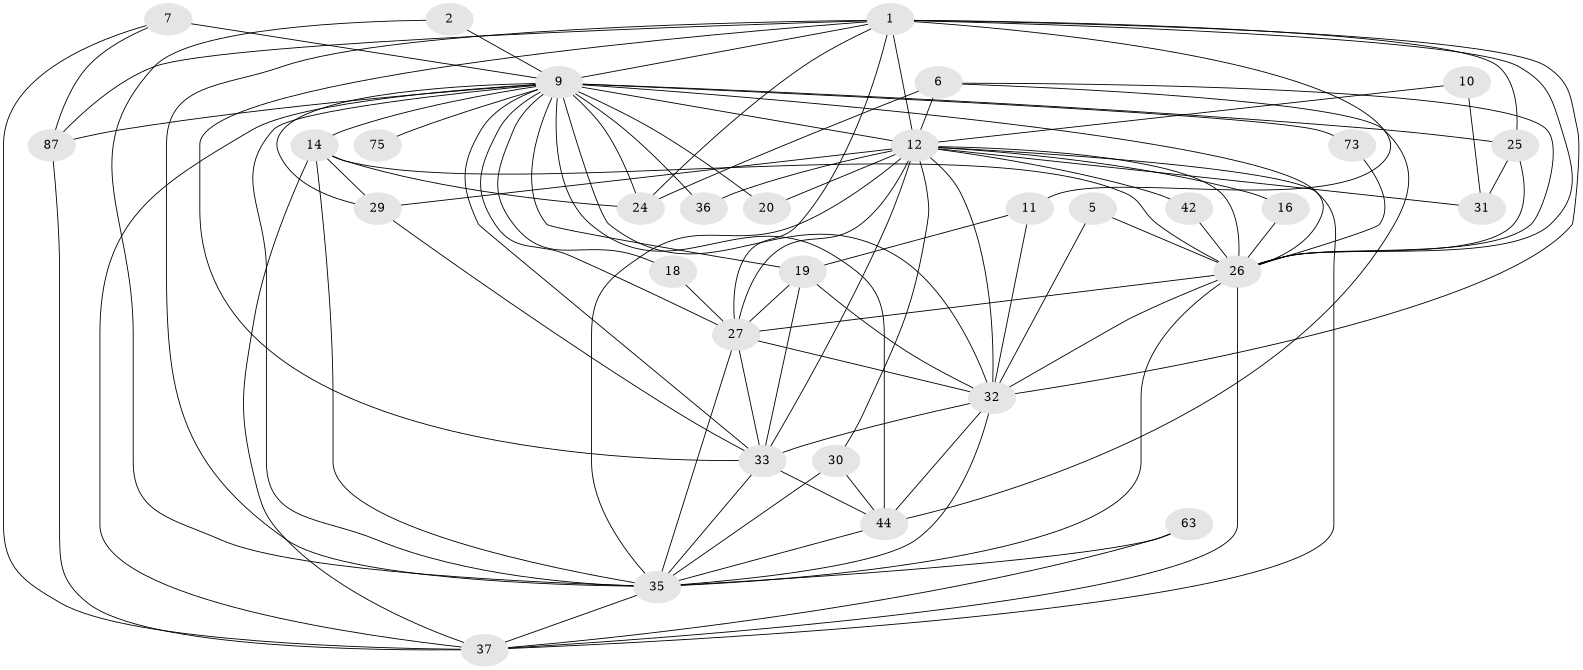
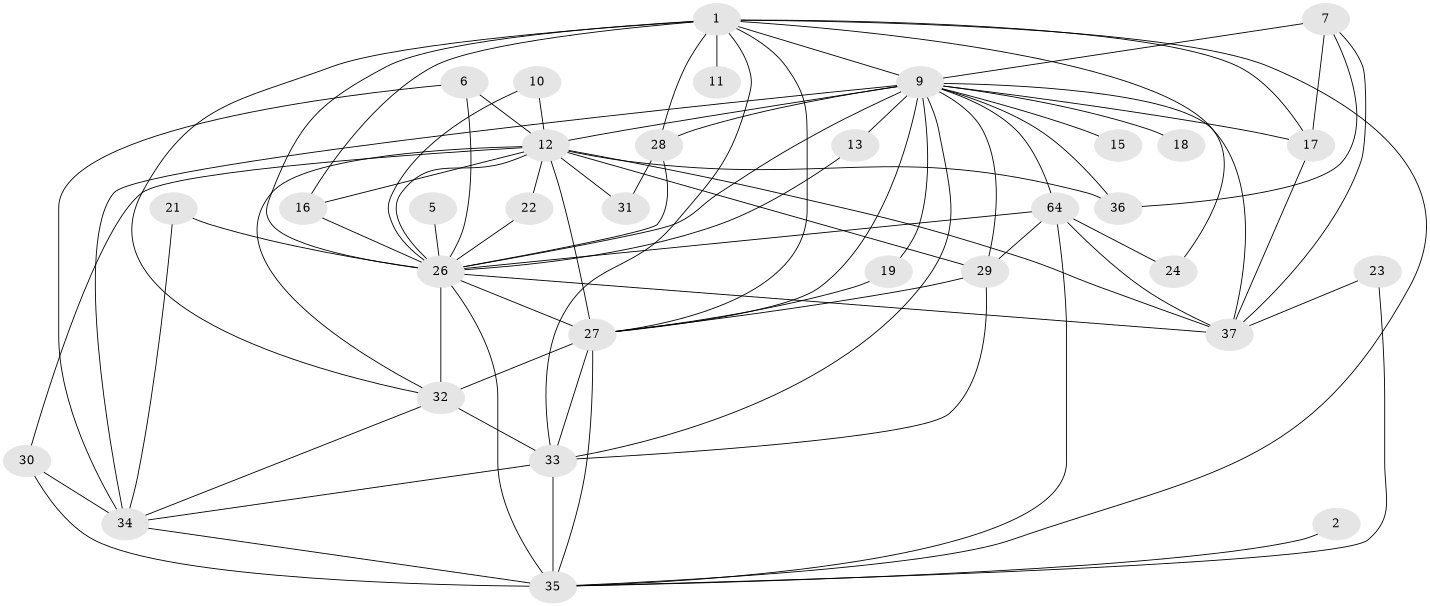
edge "2" -- "9": removed
edge "1" -- "12": now "1" -- "16"
edge "9" -- "24": removed
edge "6" -- "24": removed
node "87": label "87" -> "17"
node "14": label "14" -> "64"
node "75": label "75" -> "15"
node "73": label "73" -> "13"
edge "10" -- "31": now "10" -- "26"
node "25": label "25" -> "28"
edge "7" -- "36": added
node "21": added
node "20": removed
node "42": label "42" -> "22"
edge "11" -- "19": removed
edge "9" -- "32": removed
edge "12" -- "35": removed
edge "12" -- "33": removed
edge "18" -- "27": now "29" -- "27"
edge "5" -- "32": removed
edge "11" -- "32": removed
edge "19" -- "32": removed
edge "9" -- "35": removed
edge "19" -- "33": removed
node "44": label "44" -> "34"
node "63": label "63" -> "23"
edge "32" -- "35": removed
edge "35" -- "37": removed
